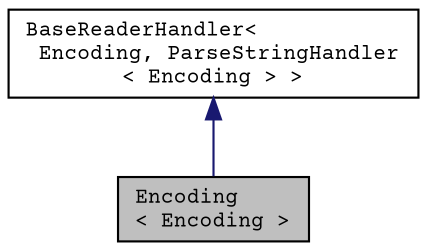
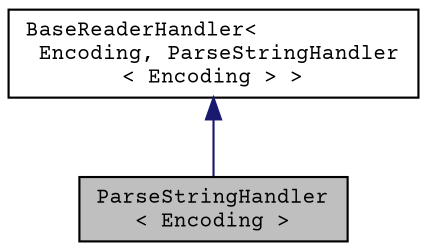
node "Encoding < Encoding >": label "Encoding < Encoding >" -> "ParseStringHandler < Encoding >"
